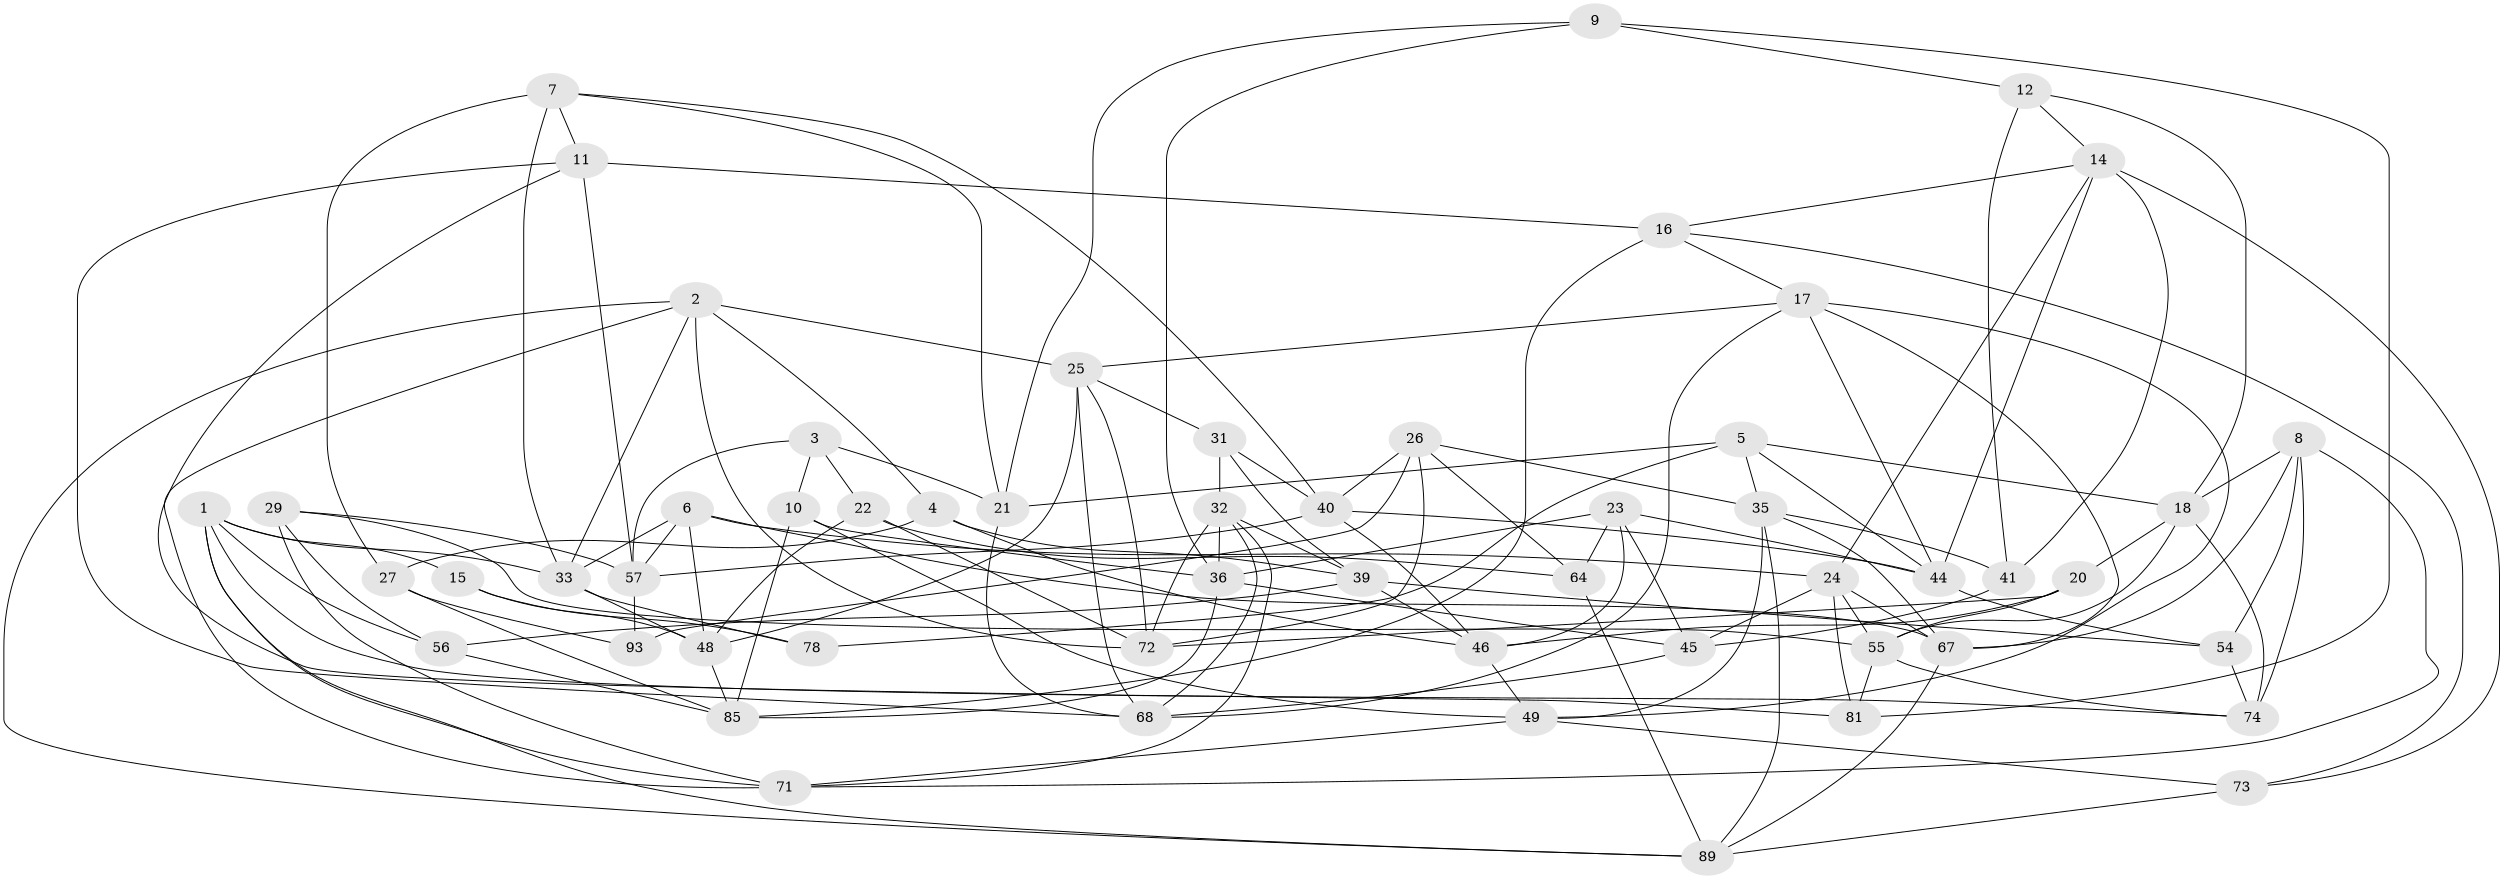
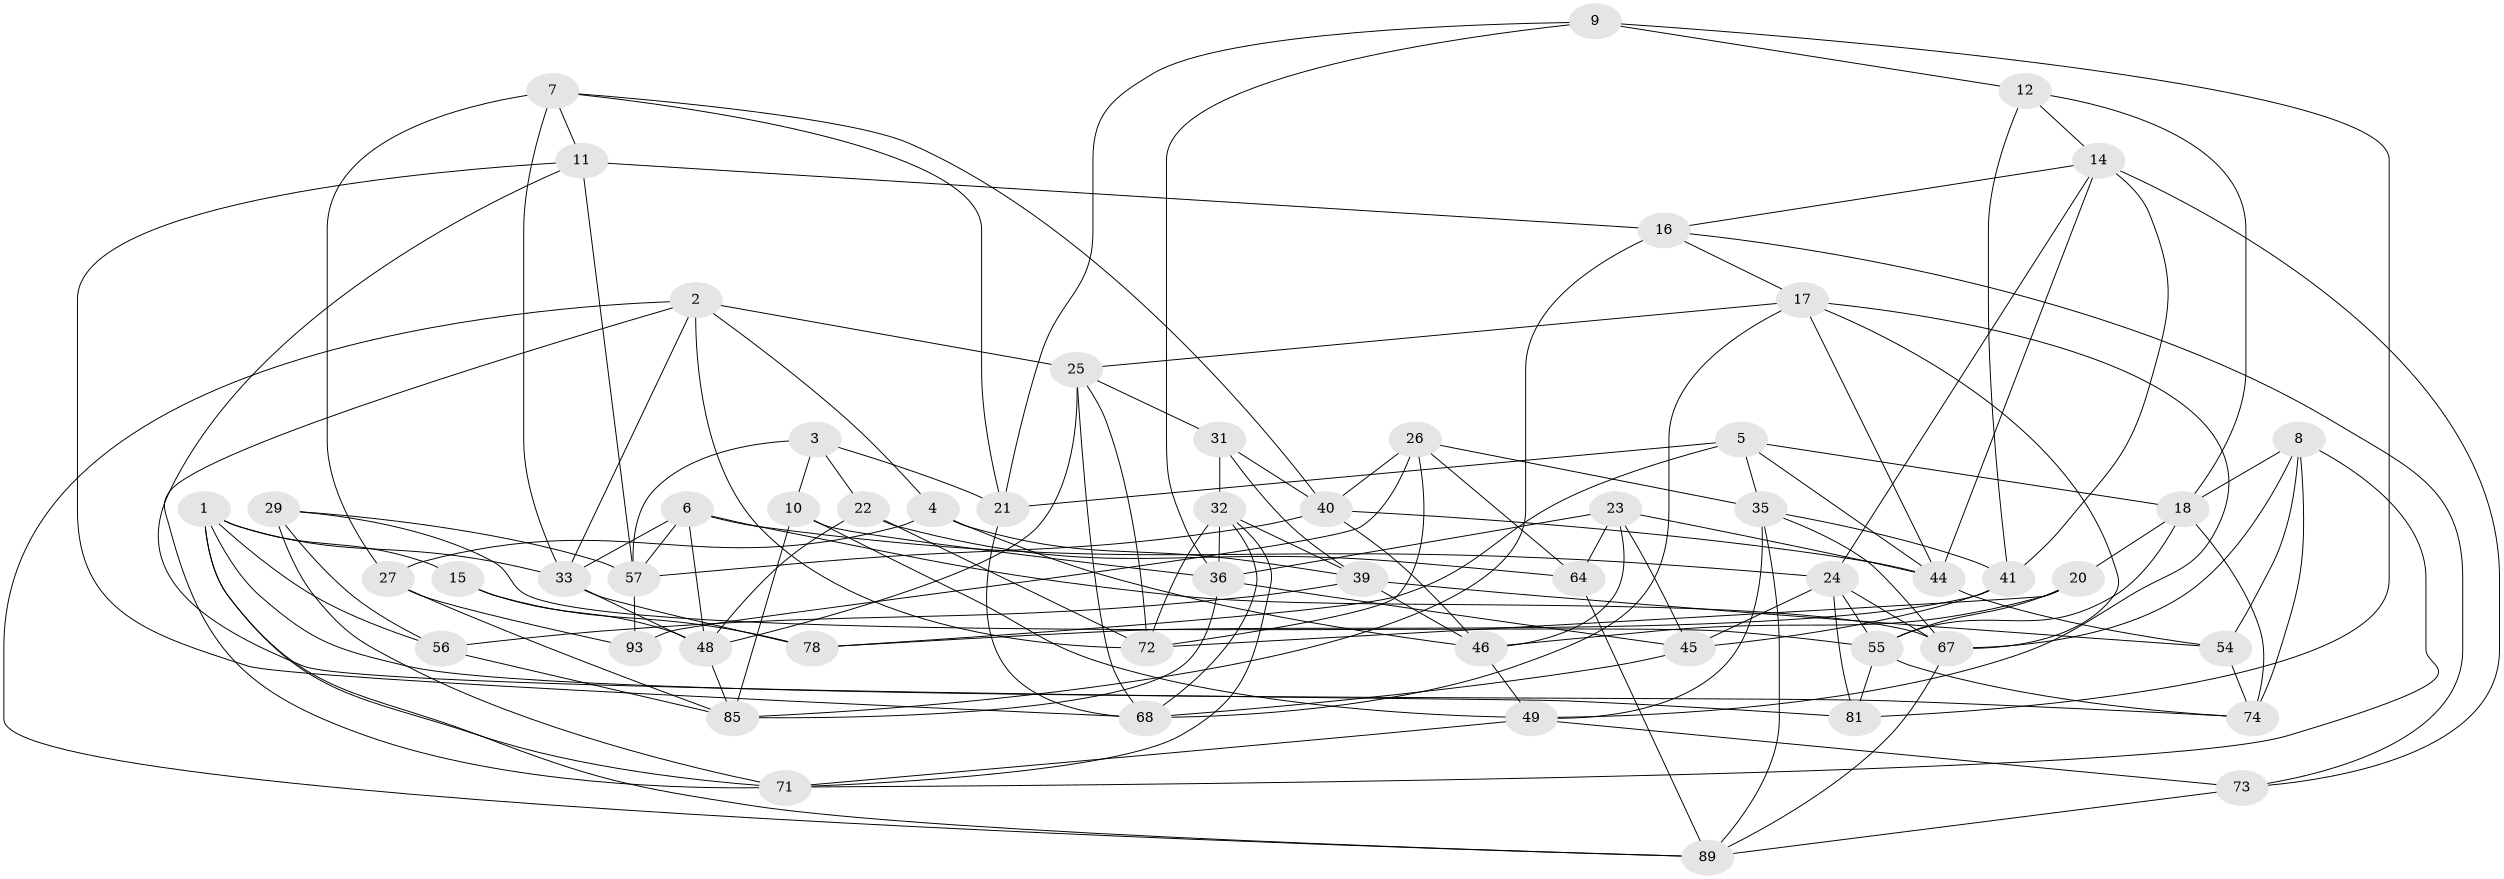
edge "41" -- "78": added
